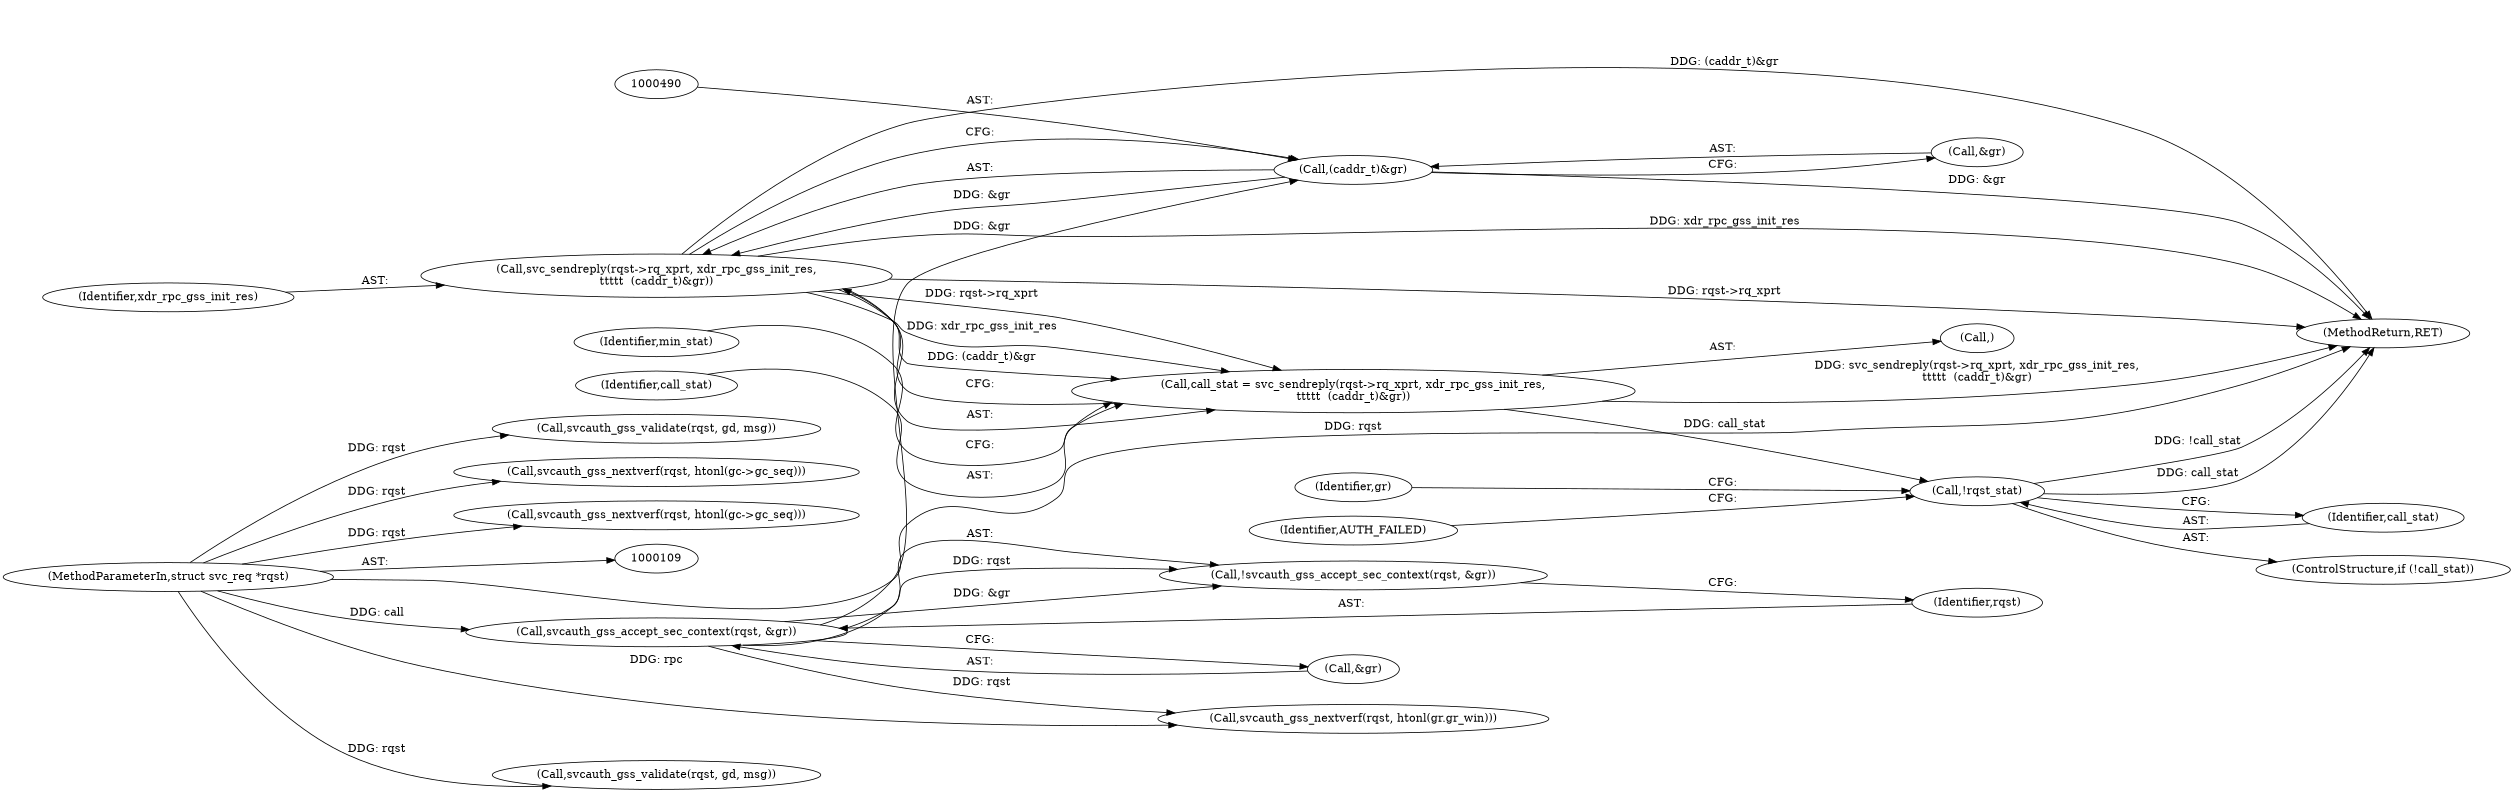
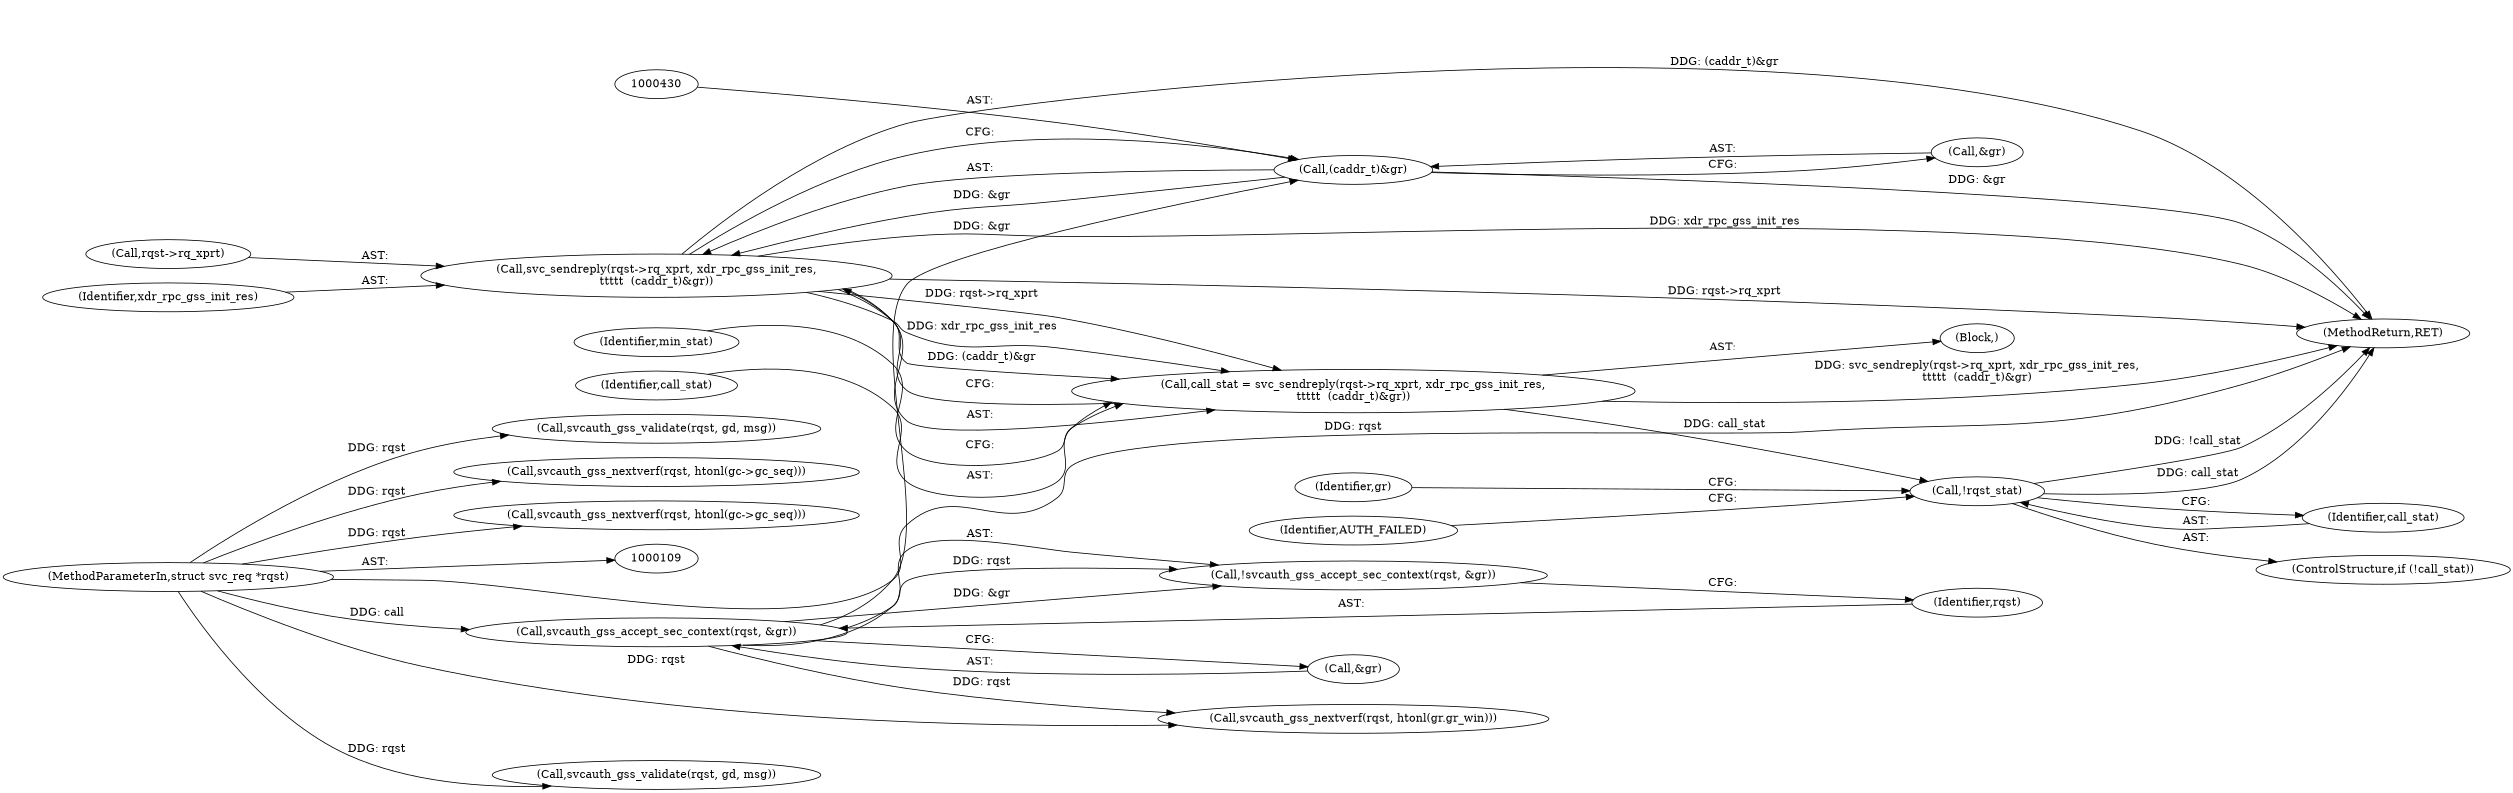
node "1000490": label "1000490" -> "1000430"
node "(Call,rqst->rq_xprt)": added
node "(Call,)": label "(Call,)" -> "(Block,)"
edge "(MethodParameterIn,struct svc_req *rqst)" -> "(Call,svcauth_gss_nextverf(rqst, htonl(gr.gr_win)))": label "DDG: rpc" -> "DDG: rqst"
